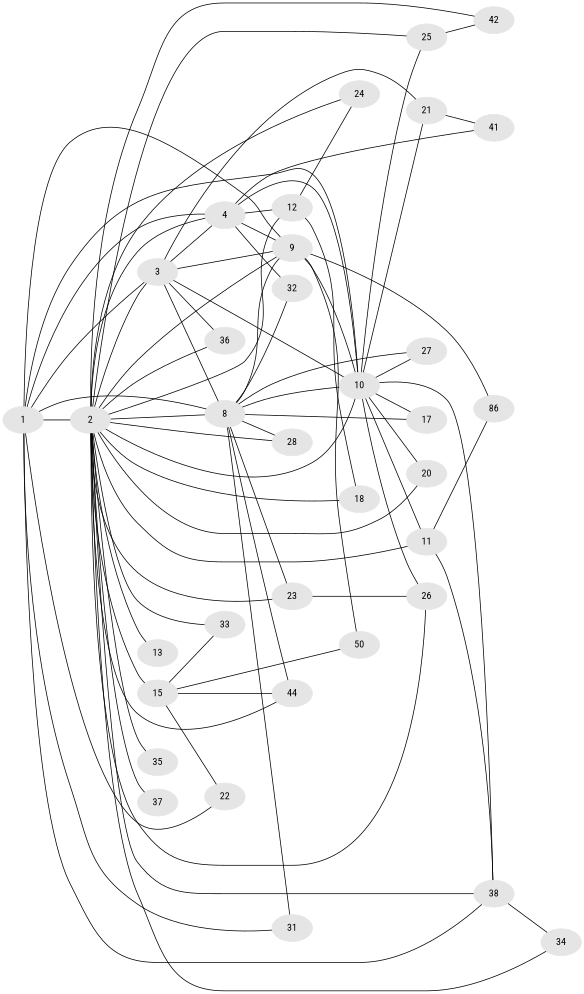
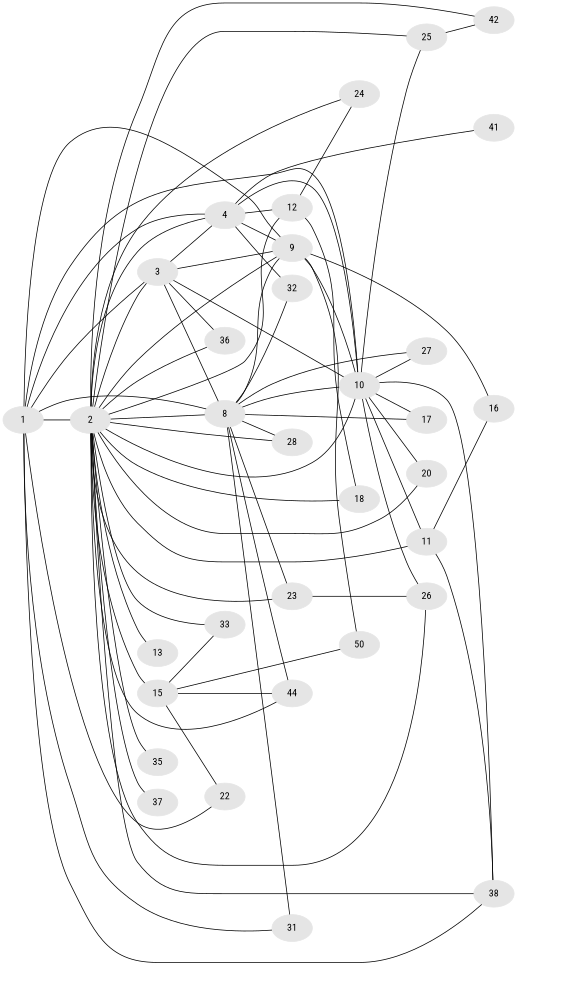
node "21": removed
node "86": label "86" -> "16"
node "34": removed
